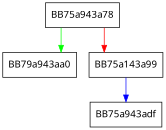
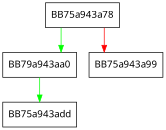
node "BB75a143a99": label "BB75a143a99" -> "BB75a943a99"
node "BB75a943add": added
node "BB75a943adf": removed
